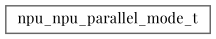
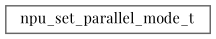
node "npu_npu_parallel_mode_t": label "npu_npu_parallel_mode_t" -> "npu_set_parallel_mode_t"
